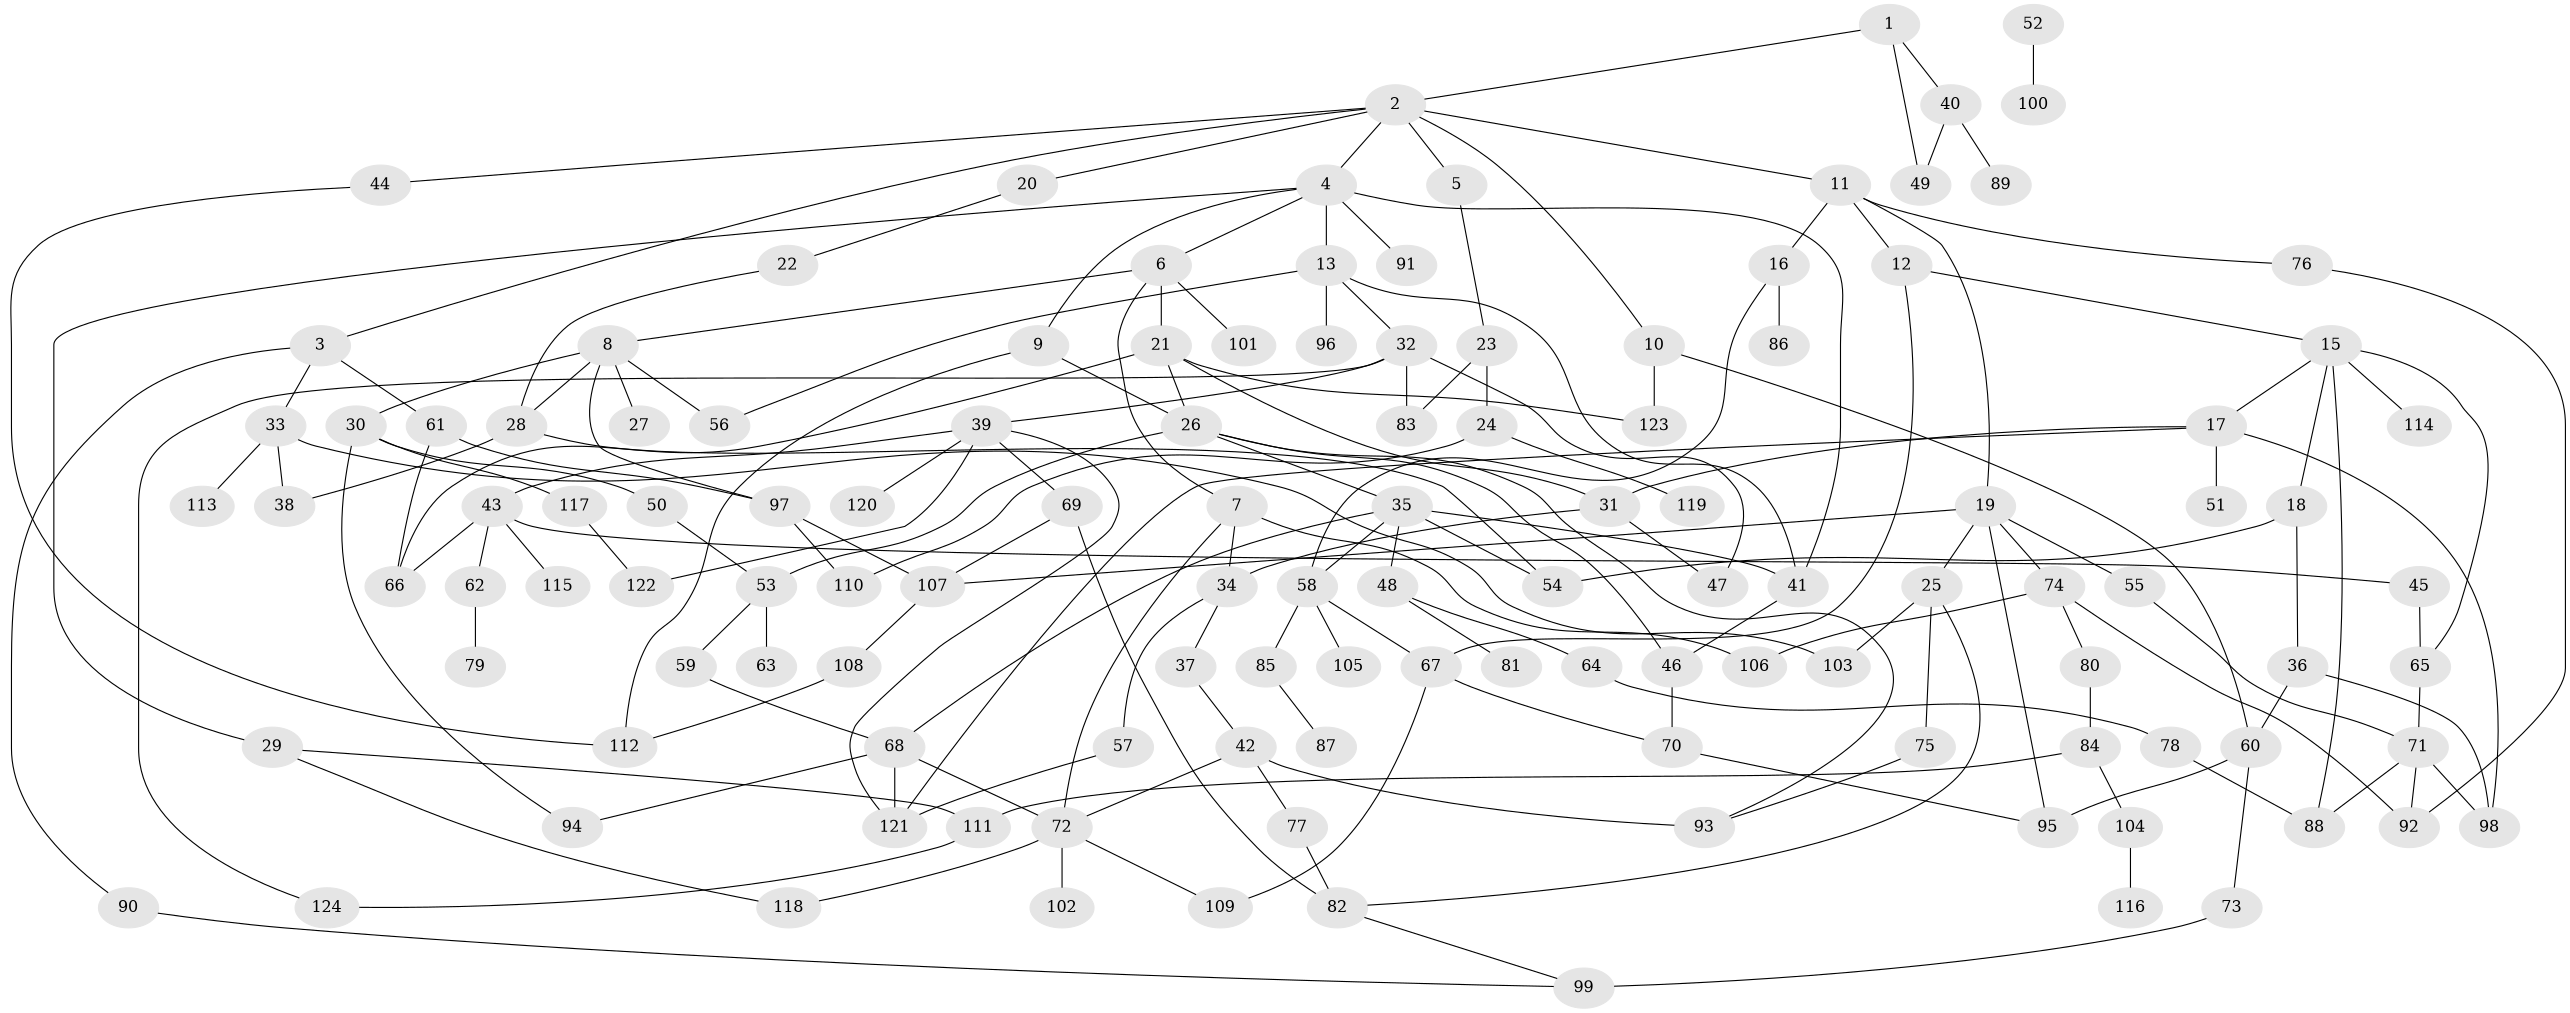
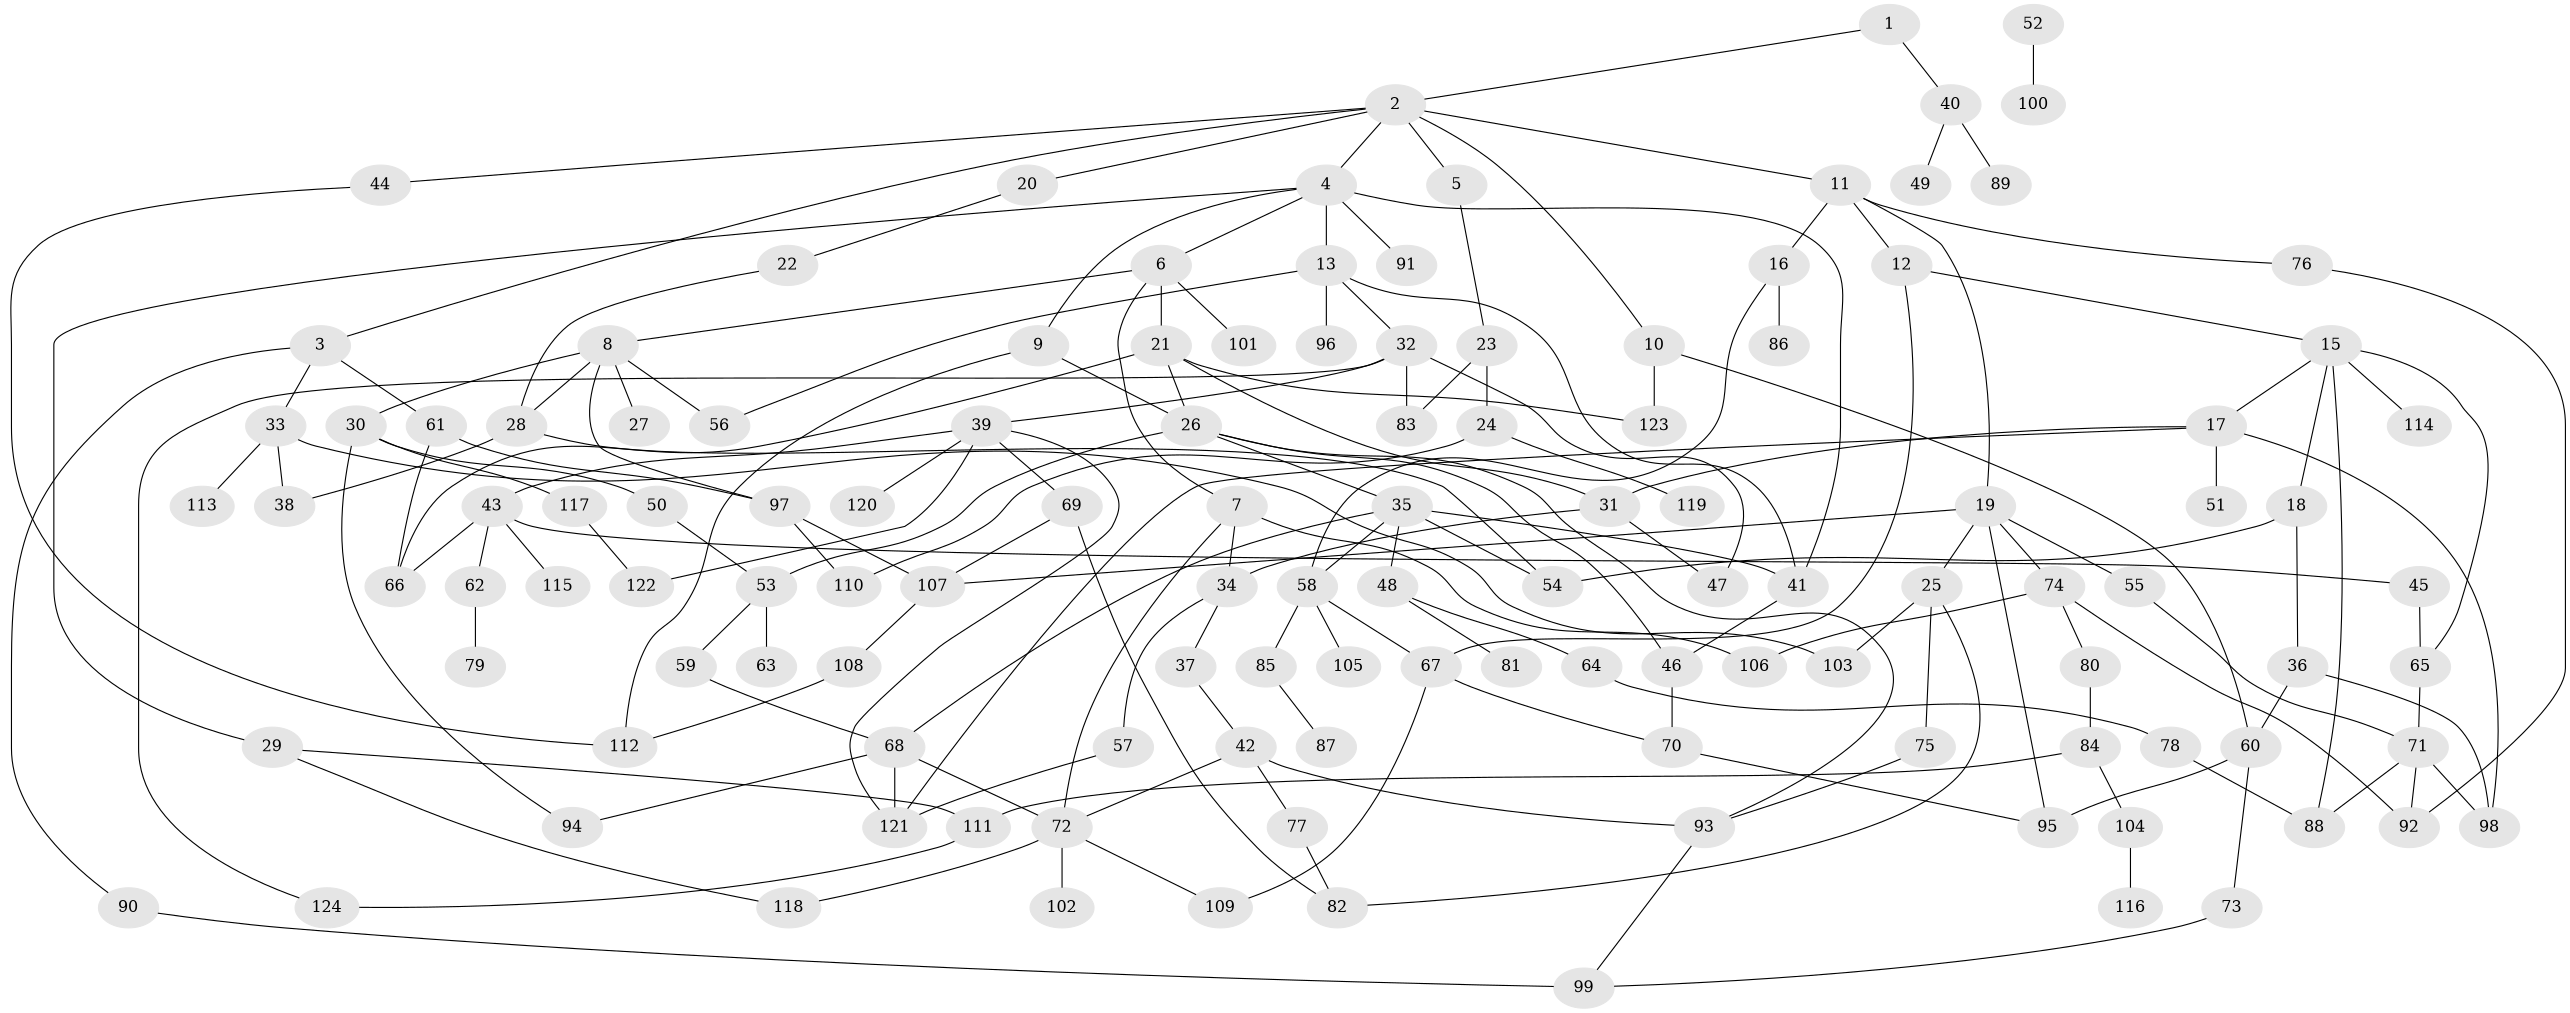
edge "1" -- "49": removed
edge "82" -- "99": now "93" -- "99"
